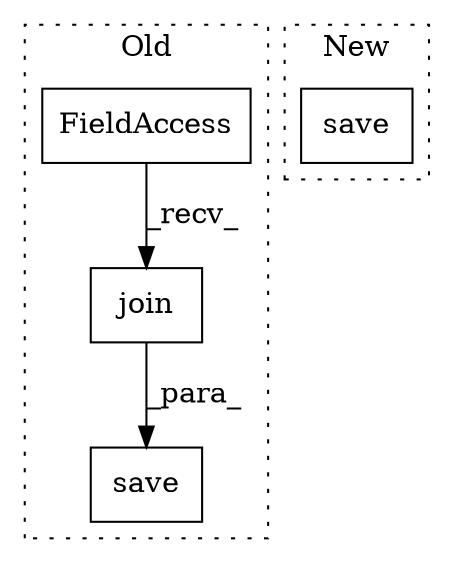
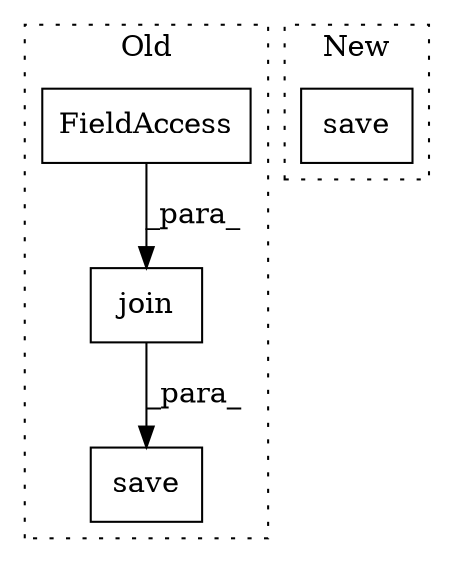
edge "FieldAccess" -> "join": label "_recv_" -> "_para_"
